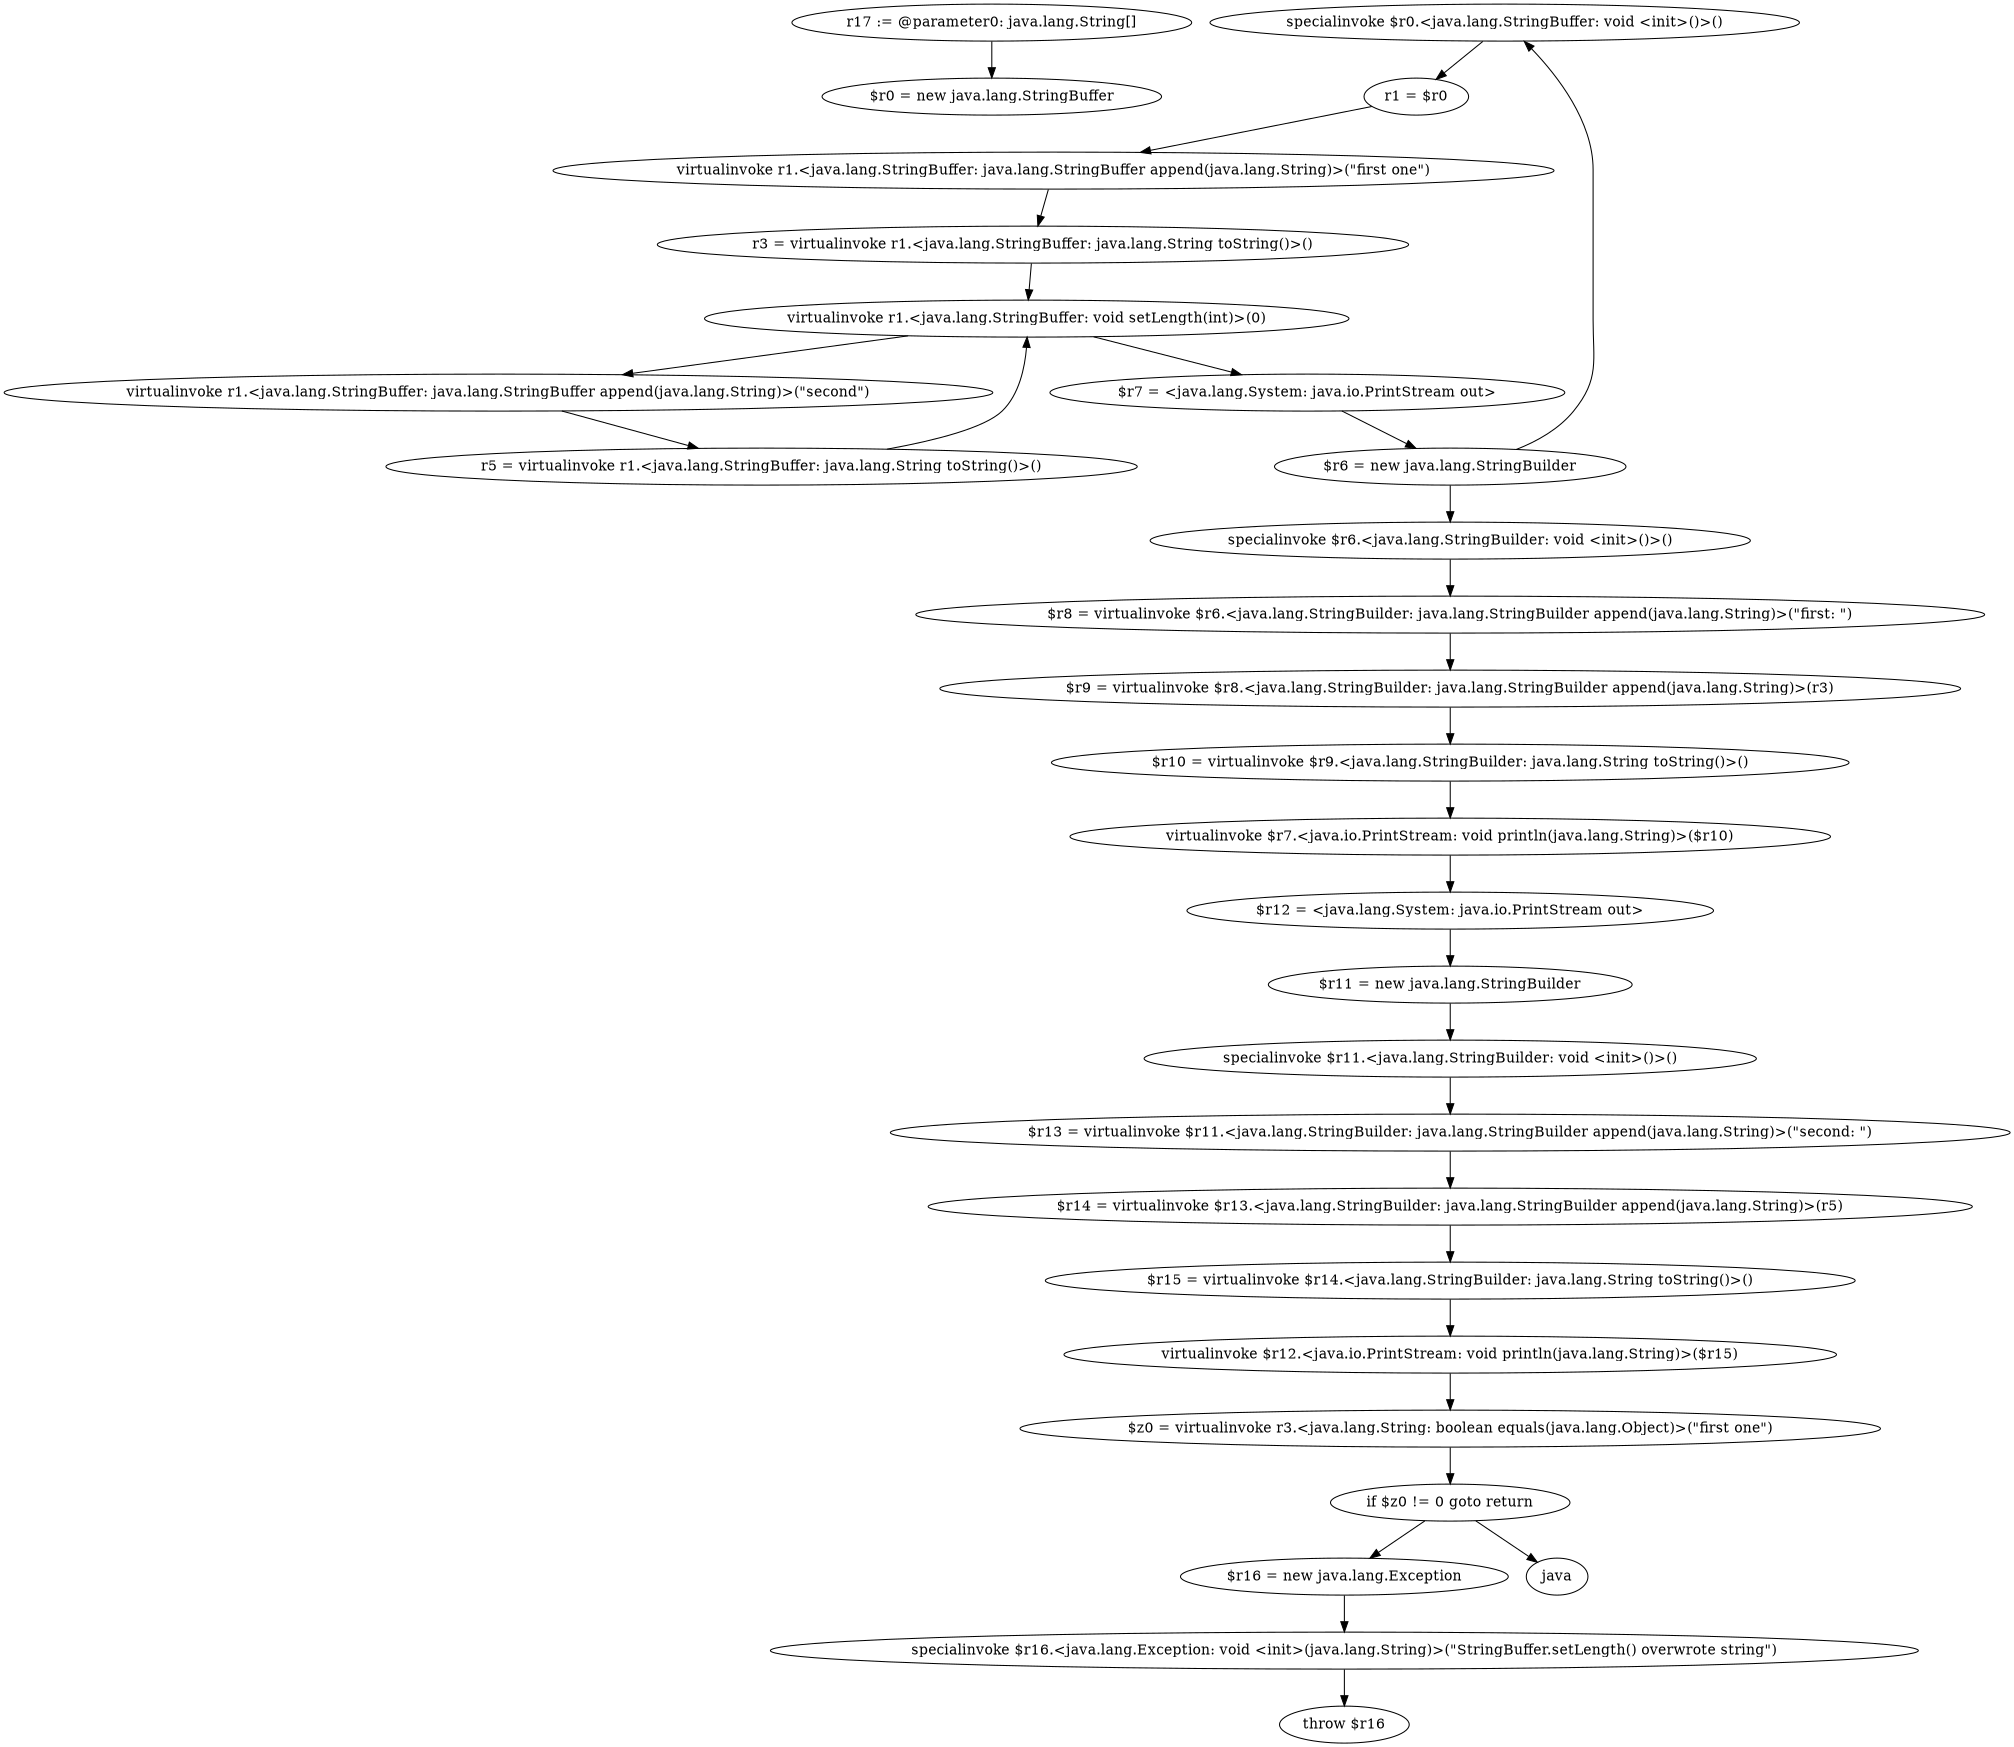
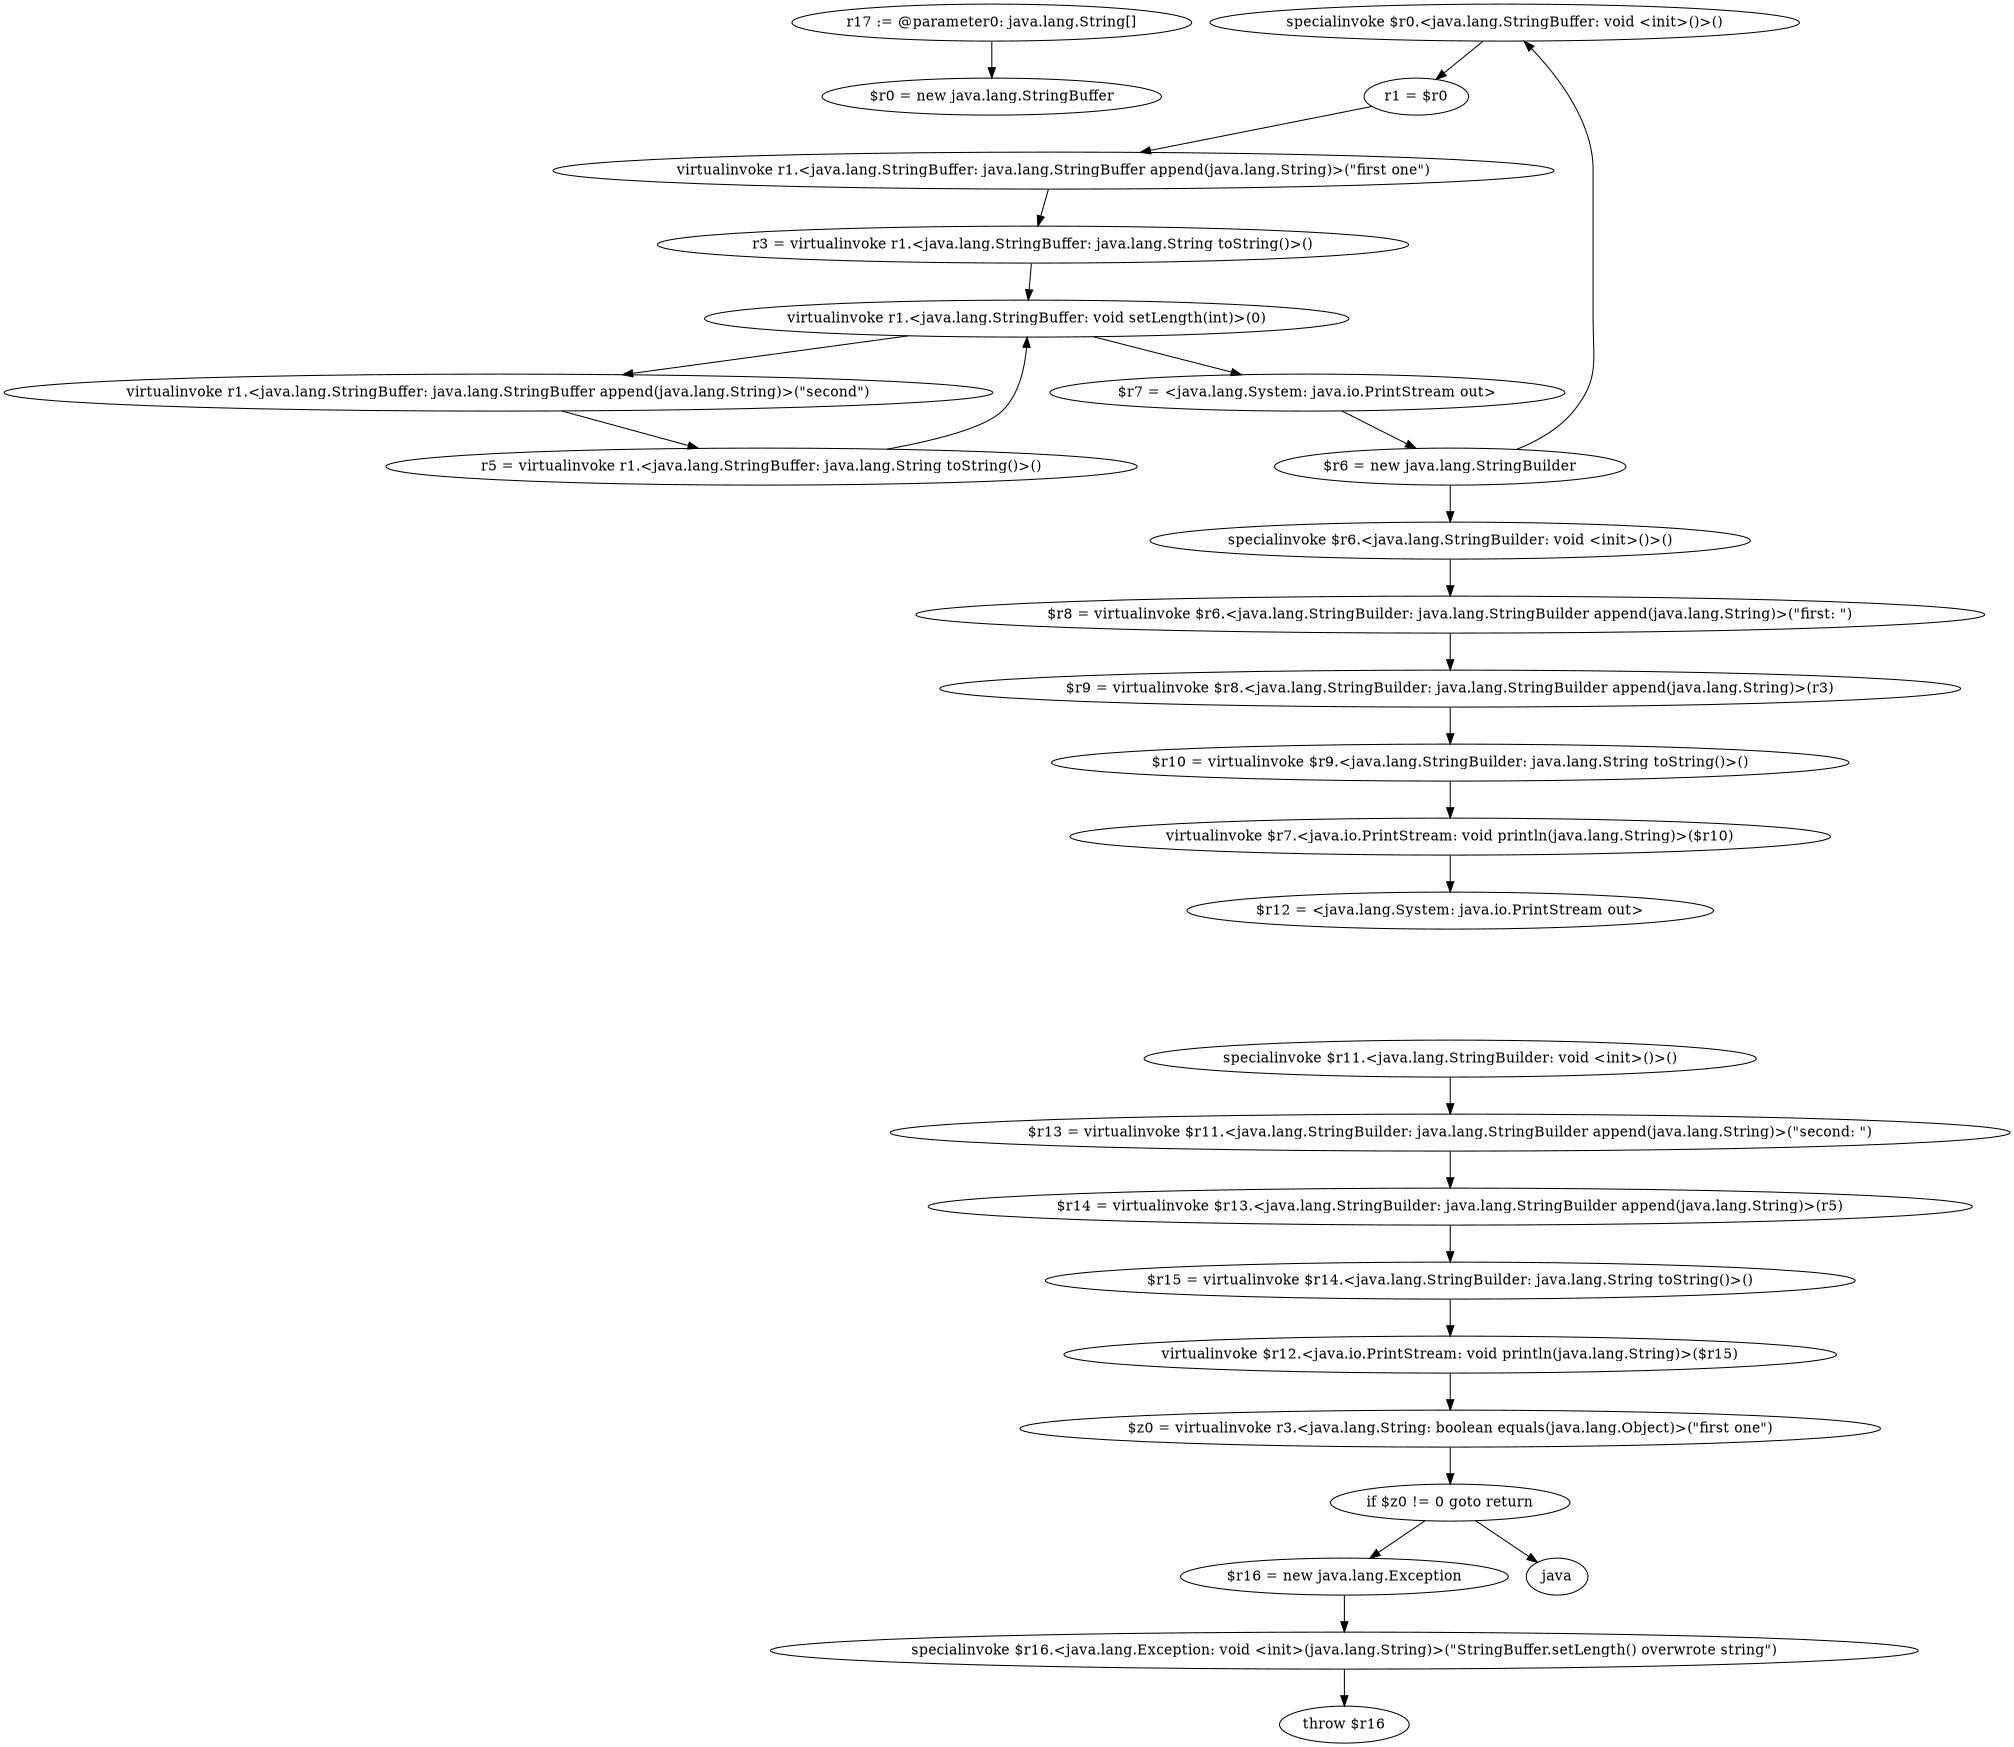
node "$r11 = new java.lang.StringBuilder": removed
